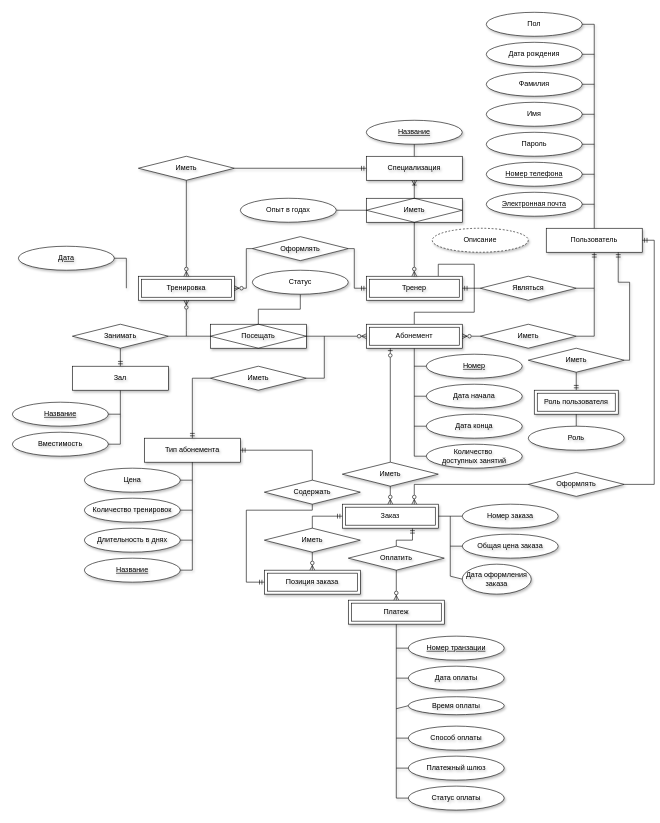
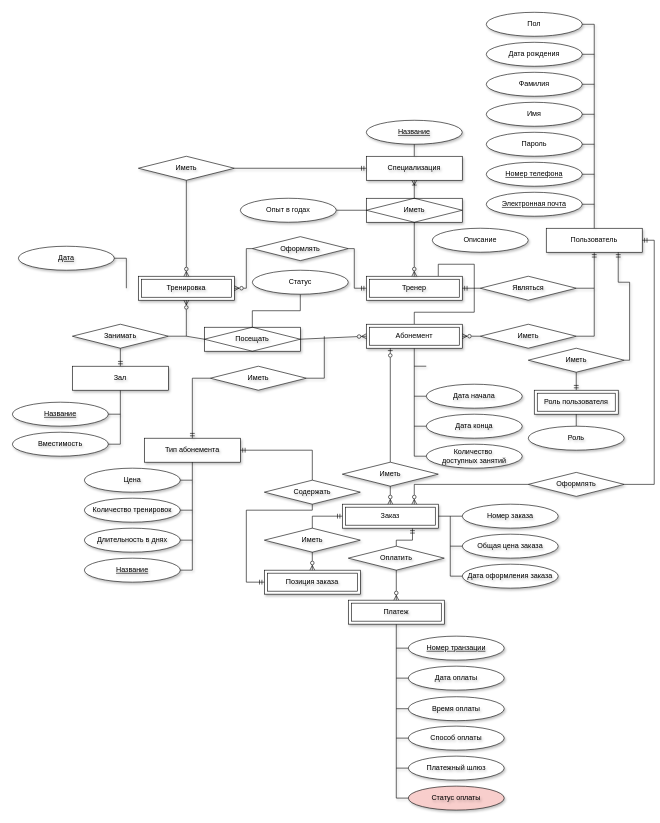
node "Описание": style dashed -> solid
node "Посещать": moved (258, 336) -> (252, 339)
node "Номер": removed
node "Дата оформления заказа": size 69x30 -> 96x24
node "Время оплаты": size 96x18 -> 96x24
node "Статус оплаты": fillcolor #ffffff -> #f8cecc
